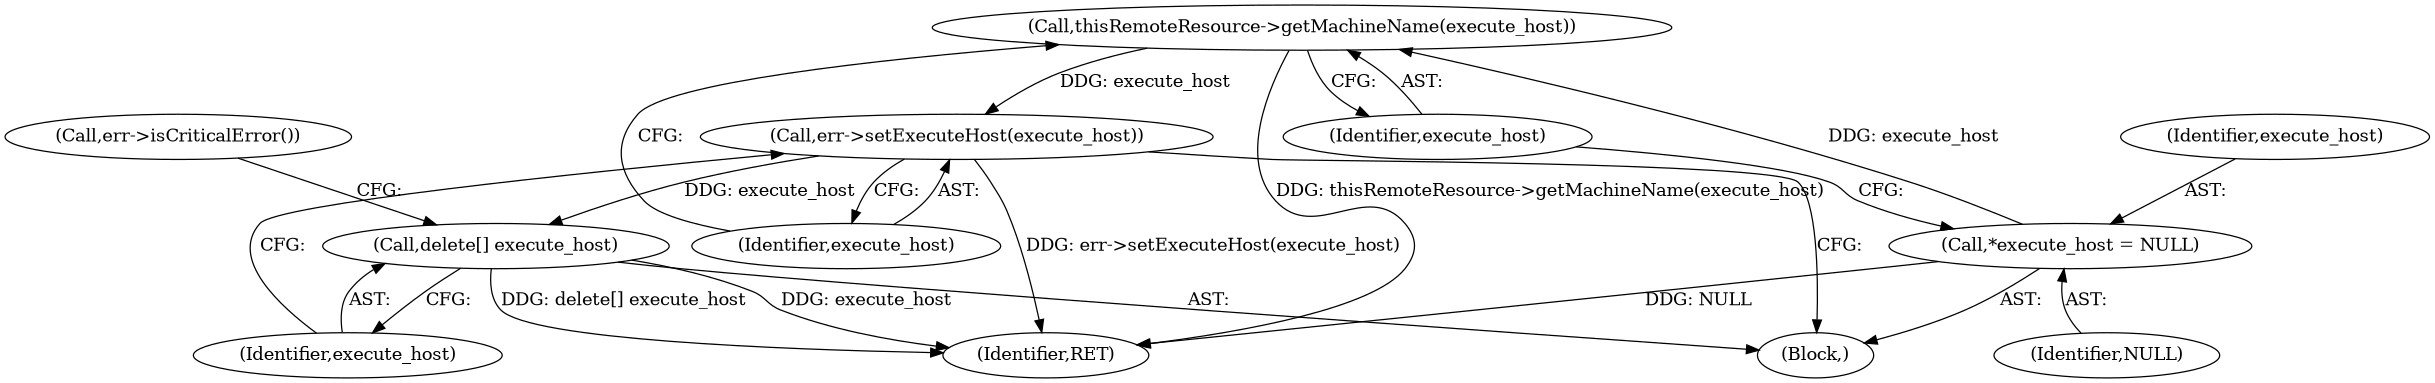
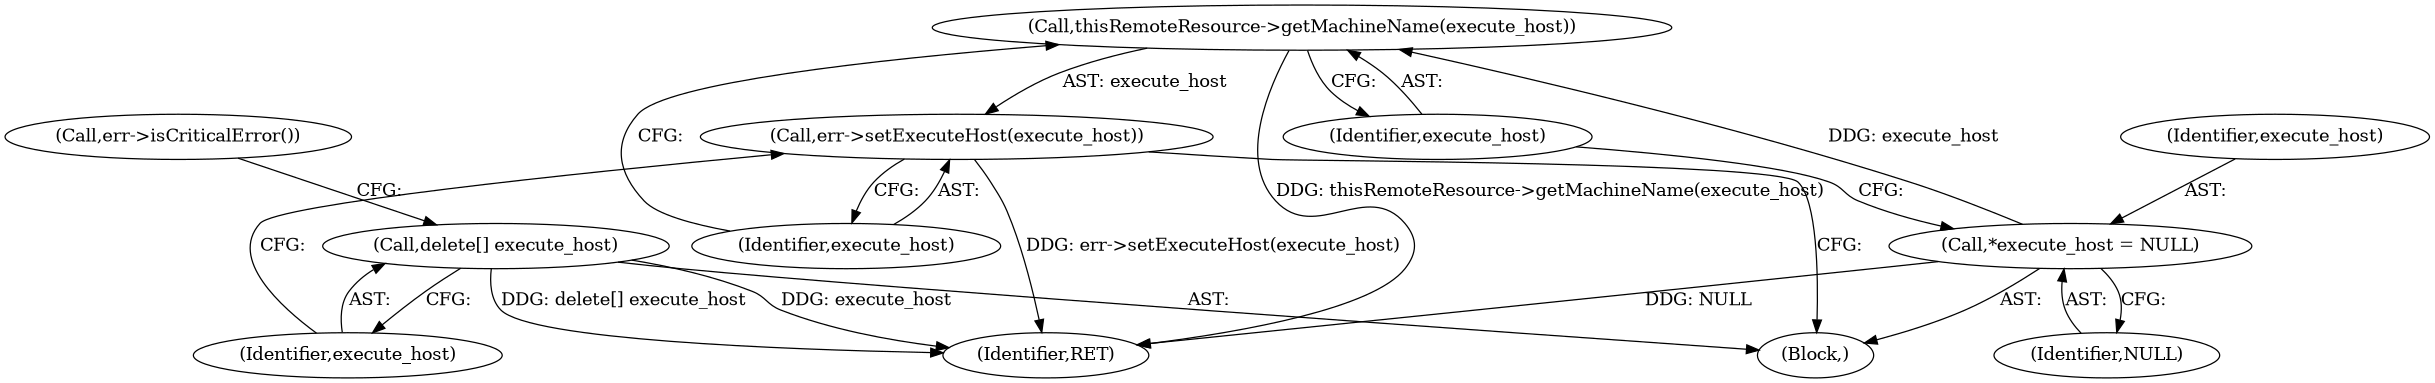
edge "(Call,thisRemoteResource->getMachineName(execute_host))" -> "(Call,err->setExecuteHost(execute_host))": label "DDG: execute_host" -> "AST: execute_host"
edge "(Call,err->setExecuteHost(execute_host))" -> "(Call,delete[] execute_host)": removed, label "DDG: execute_host"
edge "(Call,*execute_host = NULL)" -> "(Identifier,NULL)": added, label "CFG:"
